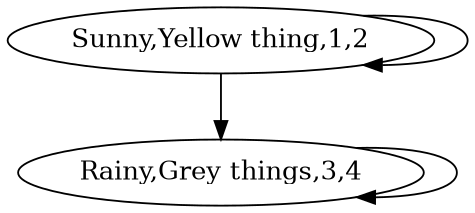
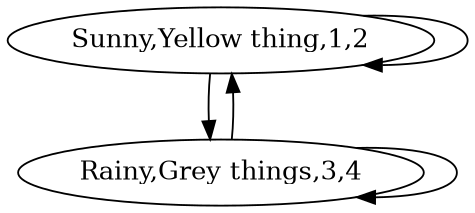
edge "Rainy,Grey things,3,4" -> "Sunny,Yellow thing,1,2": added
